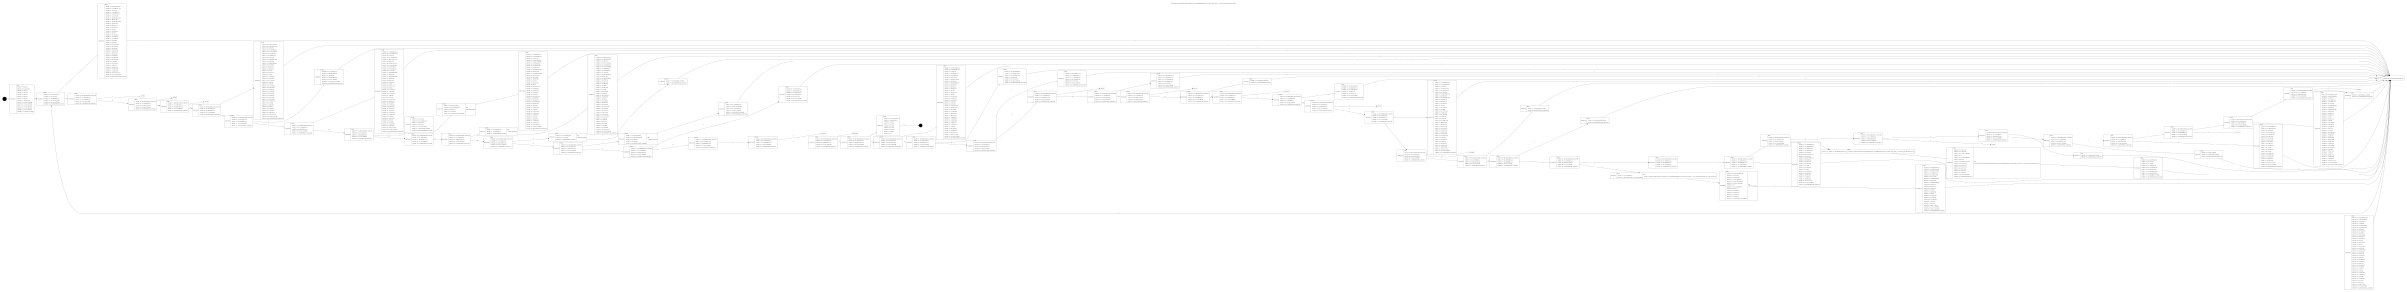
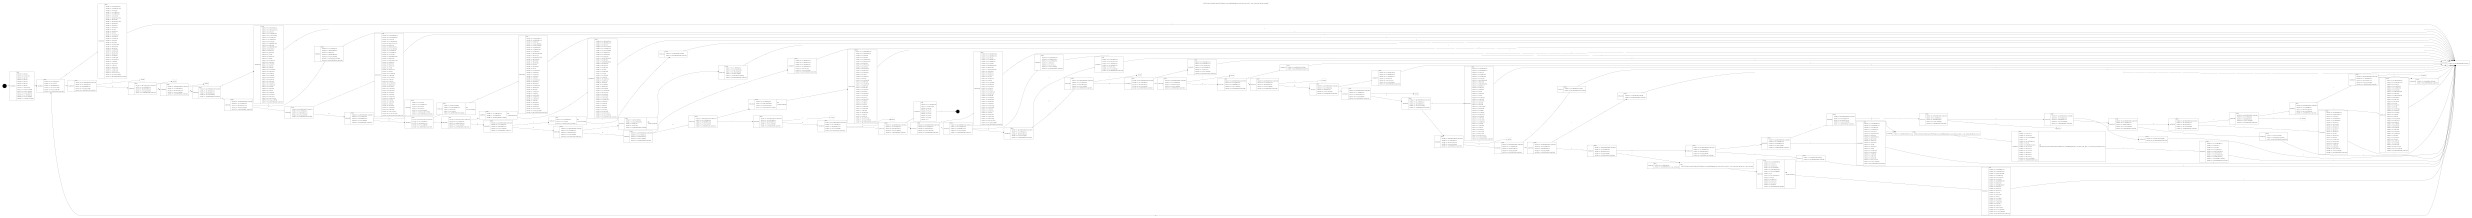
node "0x401e6d [17]": added
node "0x401cae [12]": added
